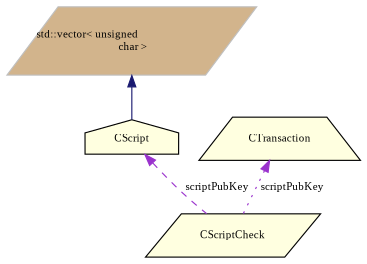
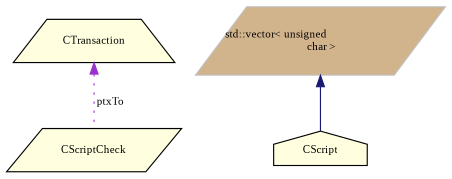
edge "CScriptCheck" -> "CTransaction": label " scriptPubKey" -> " ptxTo"
edge "CScriptCheck" -> "CScript": removed, label "scriptPubKey"
